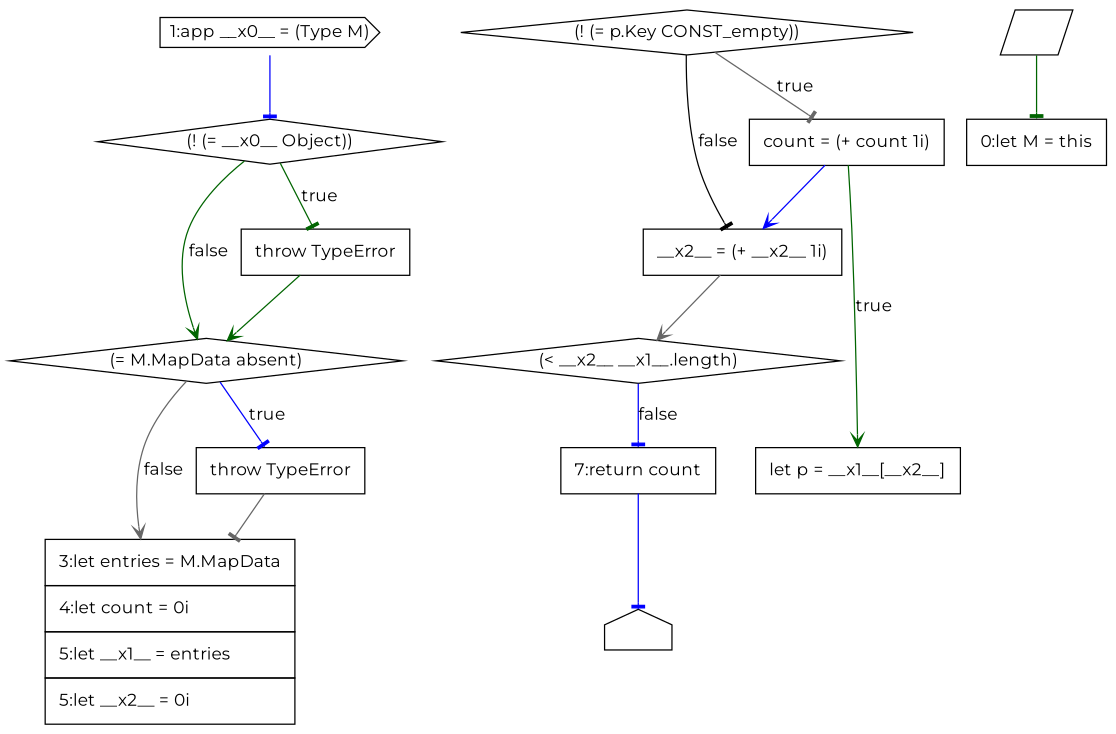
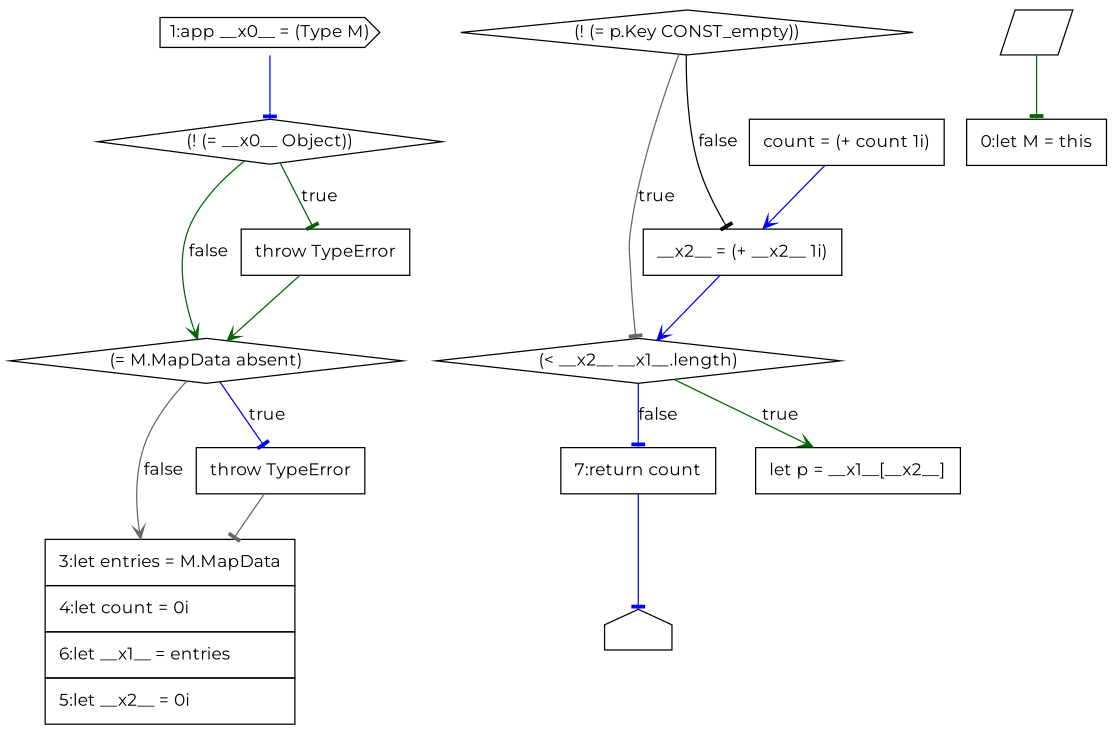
edge "(! (= p.Key CONST_empty))" -> "count = (+ count 1i)": now "(! (= p.Key CONST_empty))" -> "(< __x2__ __x1__.length)"
edge "count = (+ count 1i)" -> "let p = __x1__[__x2__]": now "(< __x2__ __x1__.length)" -> "let p = __x1__[__x2__]"
edge "__x2__ = (+ __x2__ 1i)" -> "(< __x2__ __x1__.length)": color gray40 -> blue
node "3:let entries = M.MapData": text "5:let __x1__ = entries" -> "6:let __x1__ = entries"
